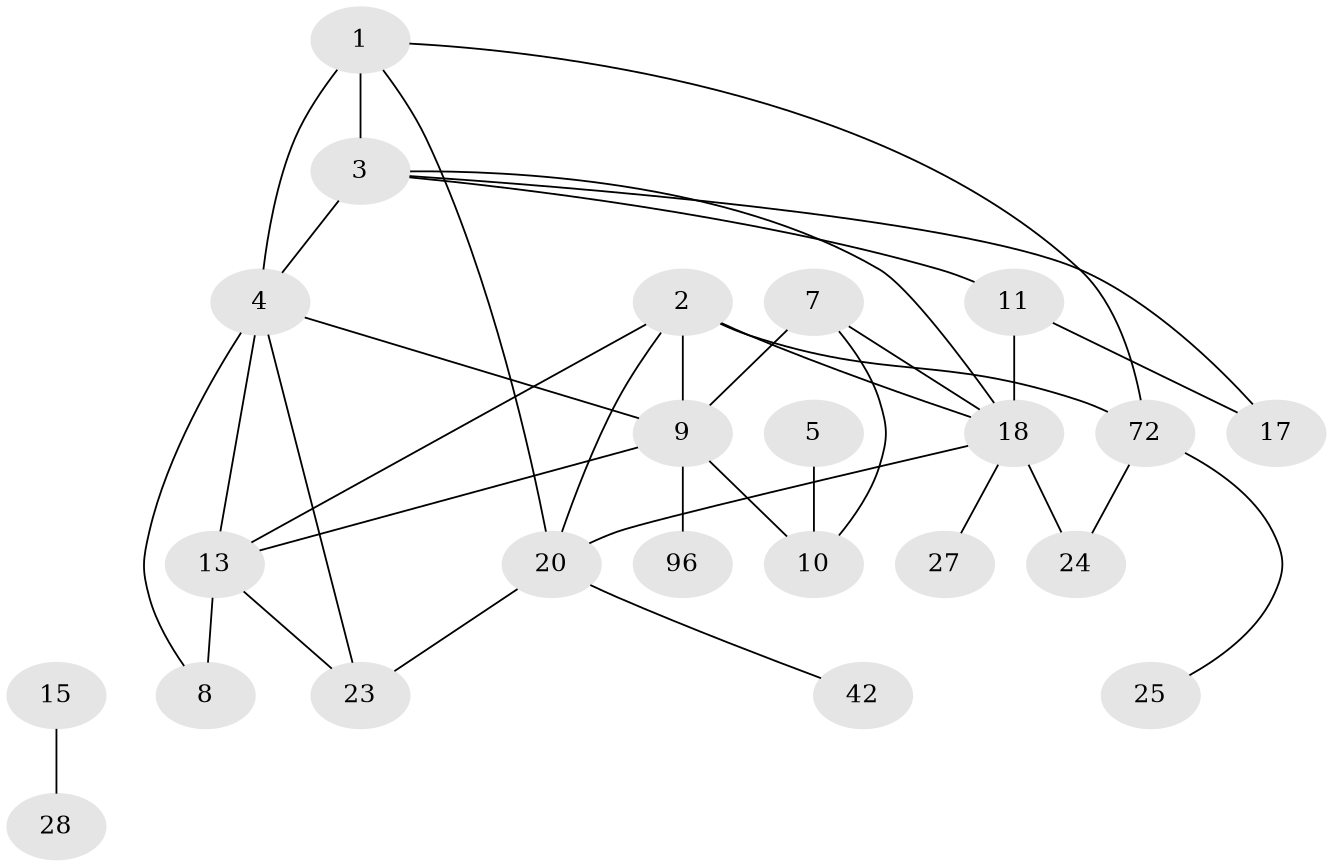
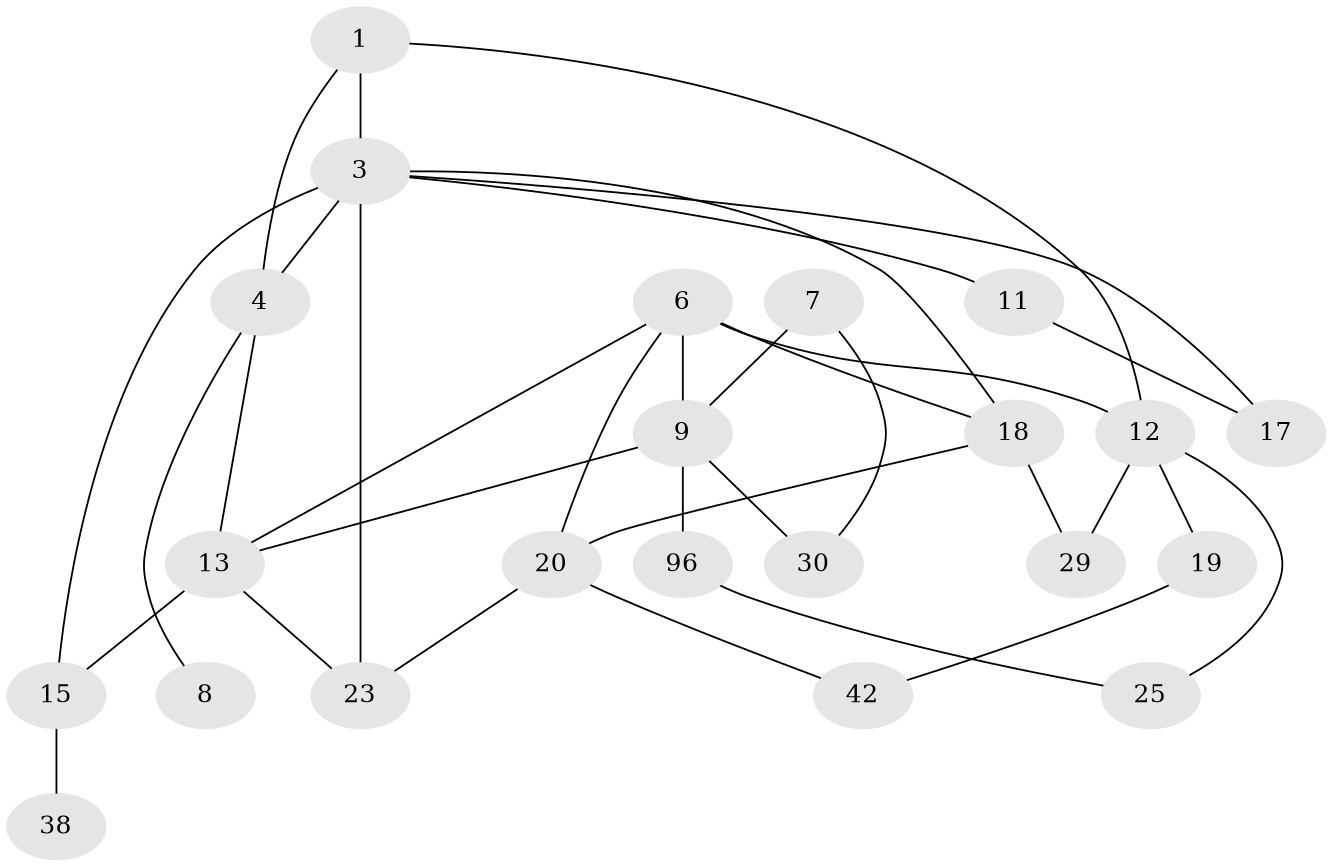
edge "1" -- "20": removed
node "2": label "2" -> "6"
edge "7" -- "18": removed
edge "4" -- "9": removed
edge "11" -- "18": removed
edge "3" -- "15": added
node "5": removed
node "72": label "72" -> "12"
edge "4" -- "23": now "3" -- "23"
node "10": label "10" -> "30"
node "27": removed
node "24": label "24" -> "29"
node "19": added
edge "13" -- "8": now "13" -- "15"
edge "96" -- "25": added
node "28": label "28" -> "38"
